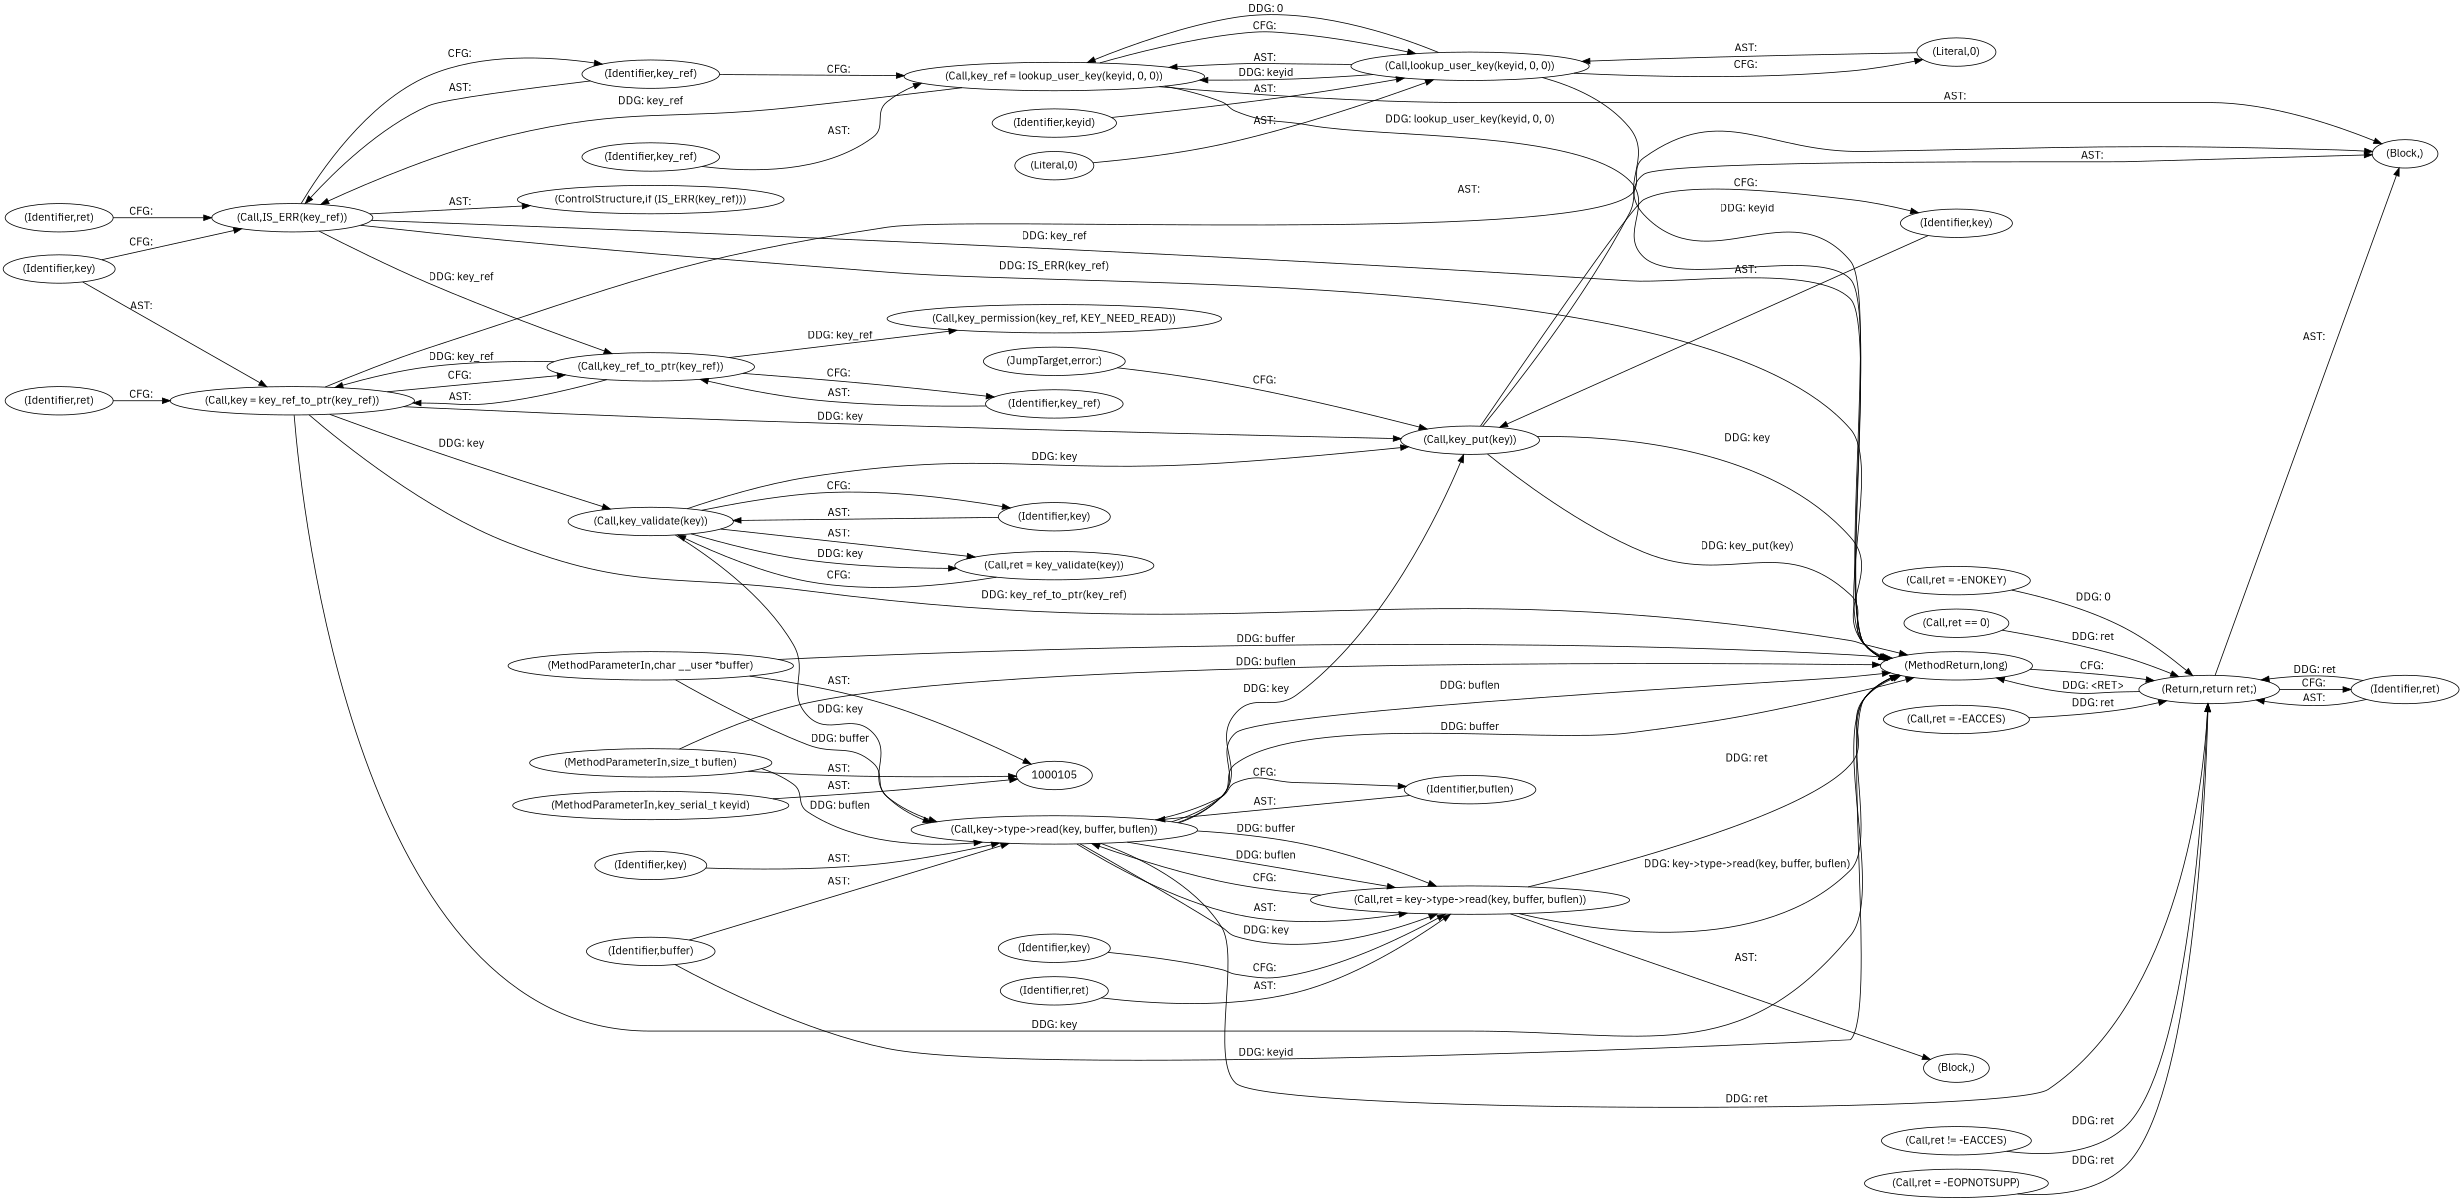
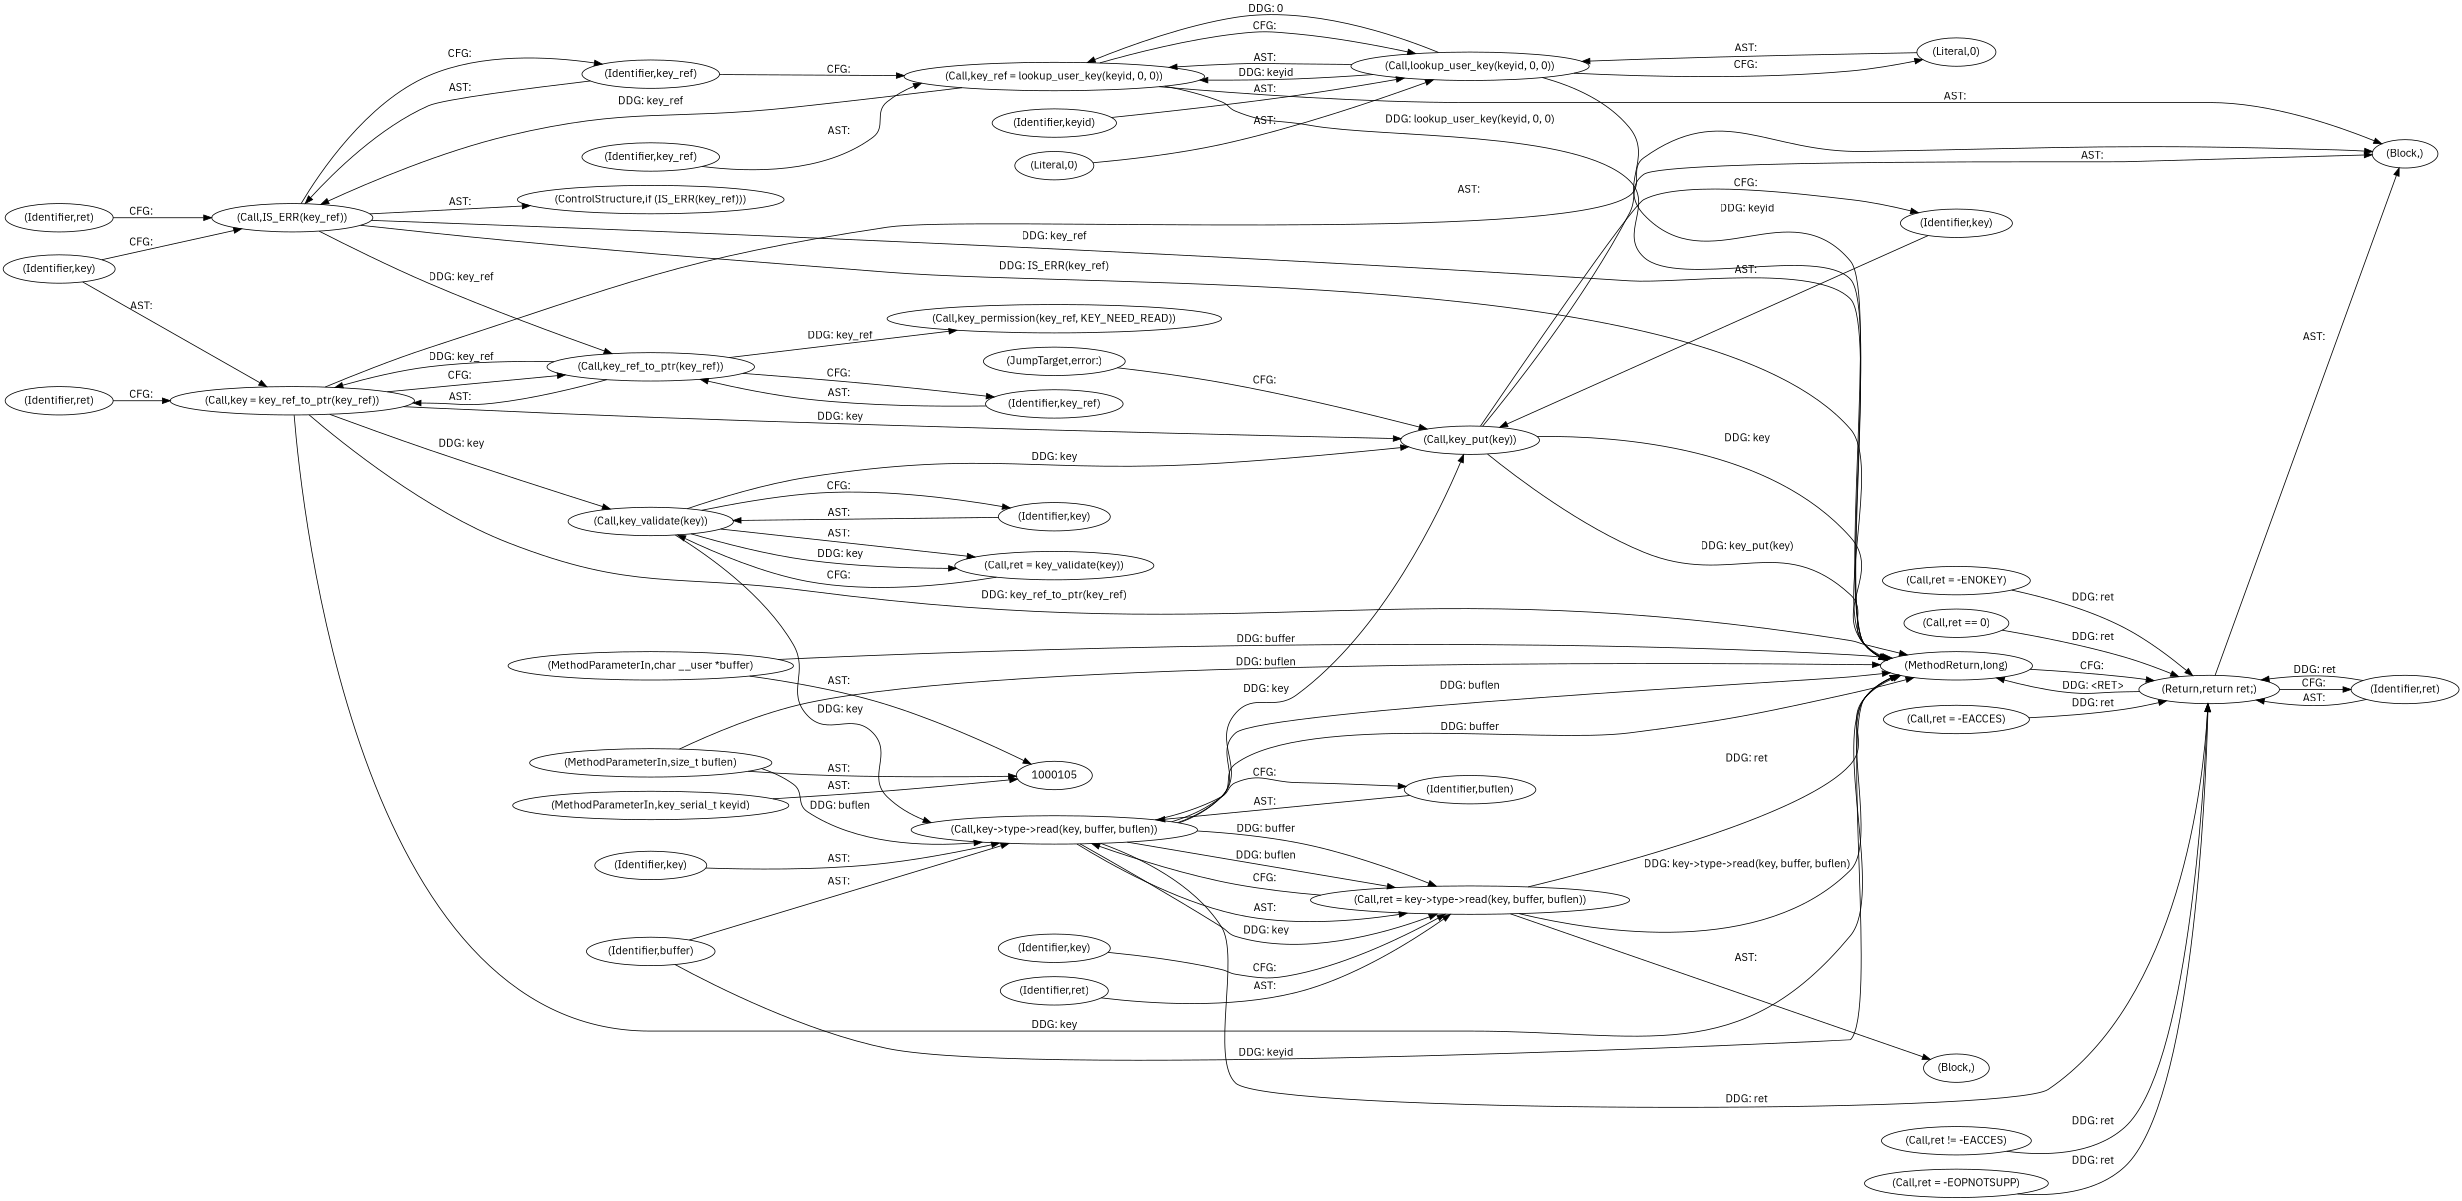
edge "(Call,ret = -ENOKEY)" -> "(Return,return ret;)": label "DDG: 0" -> "DDG: ret"
edge "(MethodParameterIn,char __user *buffer)" -> "(Call,key->type->read(key, buffer, buflen))": removed, label "DDG: buffer"
